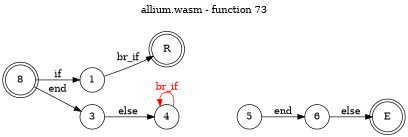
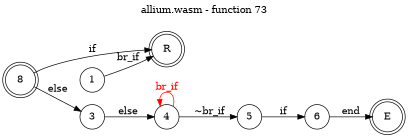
edge "8" -> "1": now "8" -> "R"
edge "8" -> "3": label "end" -> "else"
edge "5" -> "6": label "end" -> "if"
edge "6" -> "E": label "else" -> "end"
edge "4" -> "5": added, label "~br_if"
